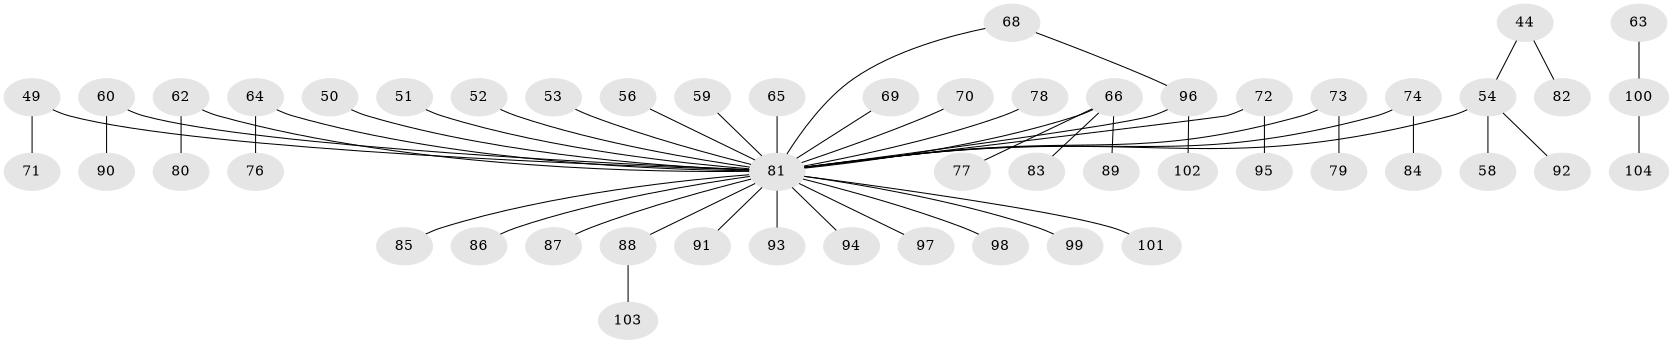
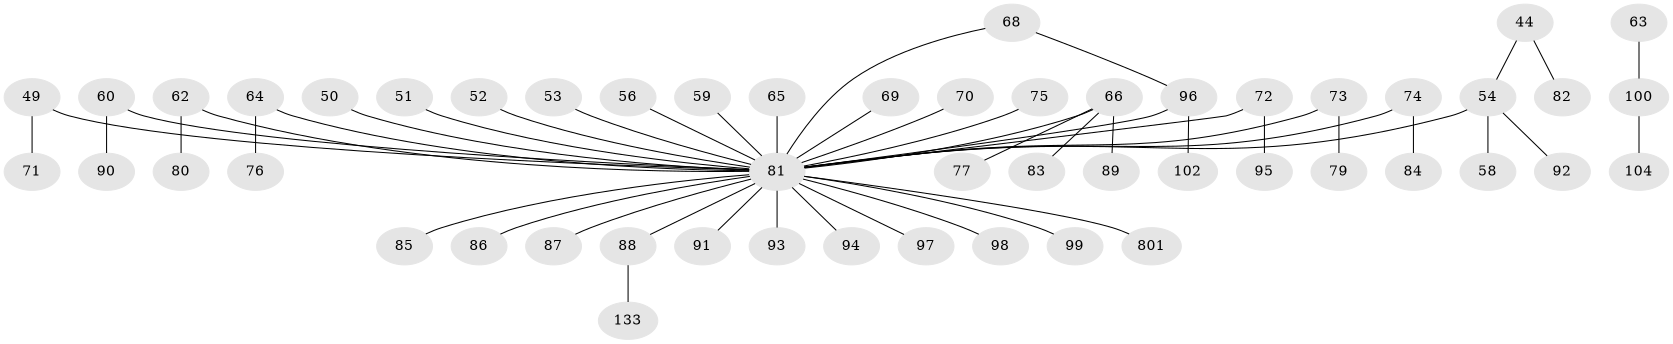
node "78": label "78" -> "75"
node "101": label "101" -> "801"
node "103": label "103" -> "133"
